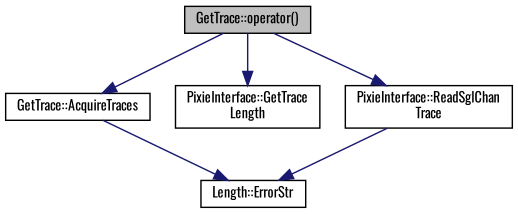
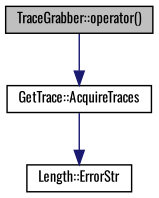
node "GetTrace::operator()": label "GetTrace::operator()" -> "TraceGrabber::operator()"
node "PixieInterface::GetTrace Length": removed
node "PixieInterface::ReadSglChan Trace": removed
